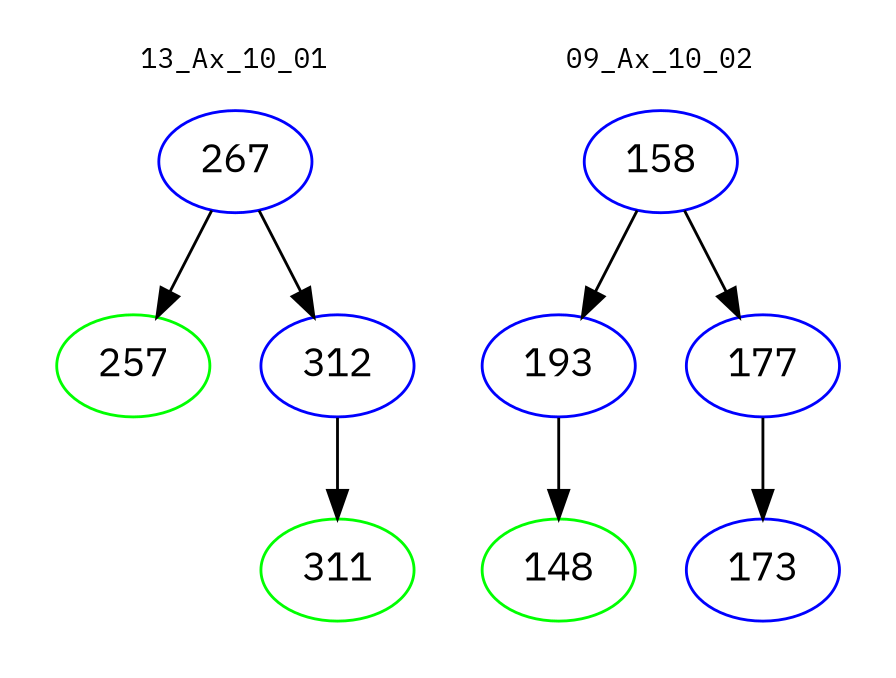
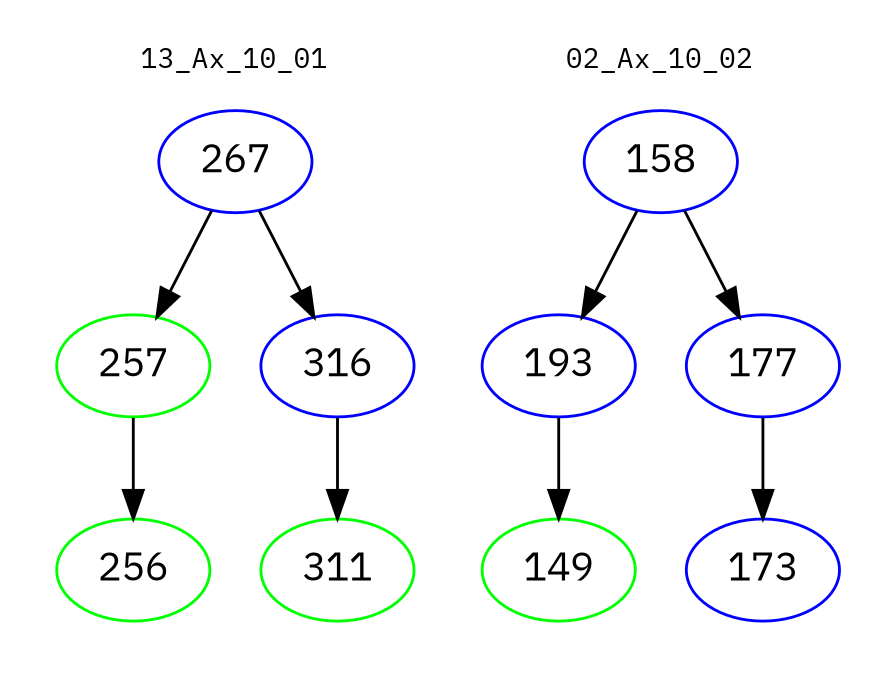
cluster "09_Ax_10_02": label "09_Ax_10_02" -> "02_Ax_10_02"
node "312": label "312" -> "316"
node "256": added
node "148": label "148" -> "149"
